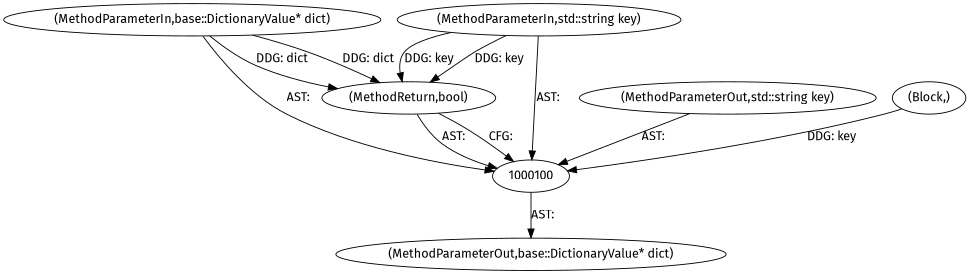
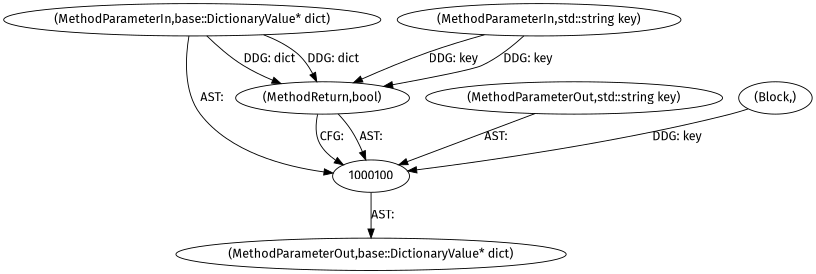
edge "(MethodParameterIn,std::string key)" -> "1000100": removed, label "AST:"
